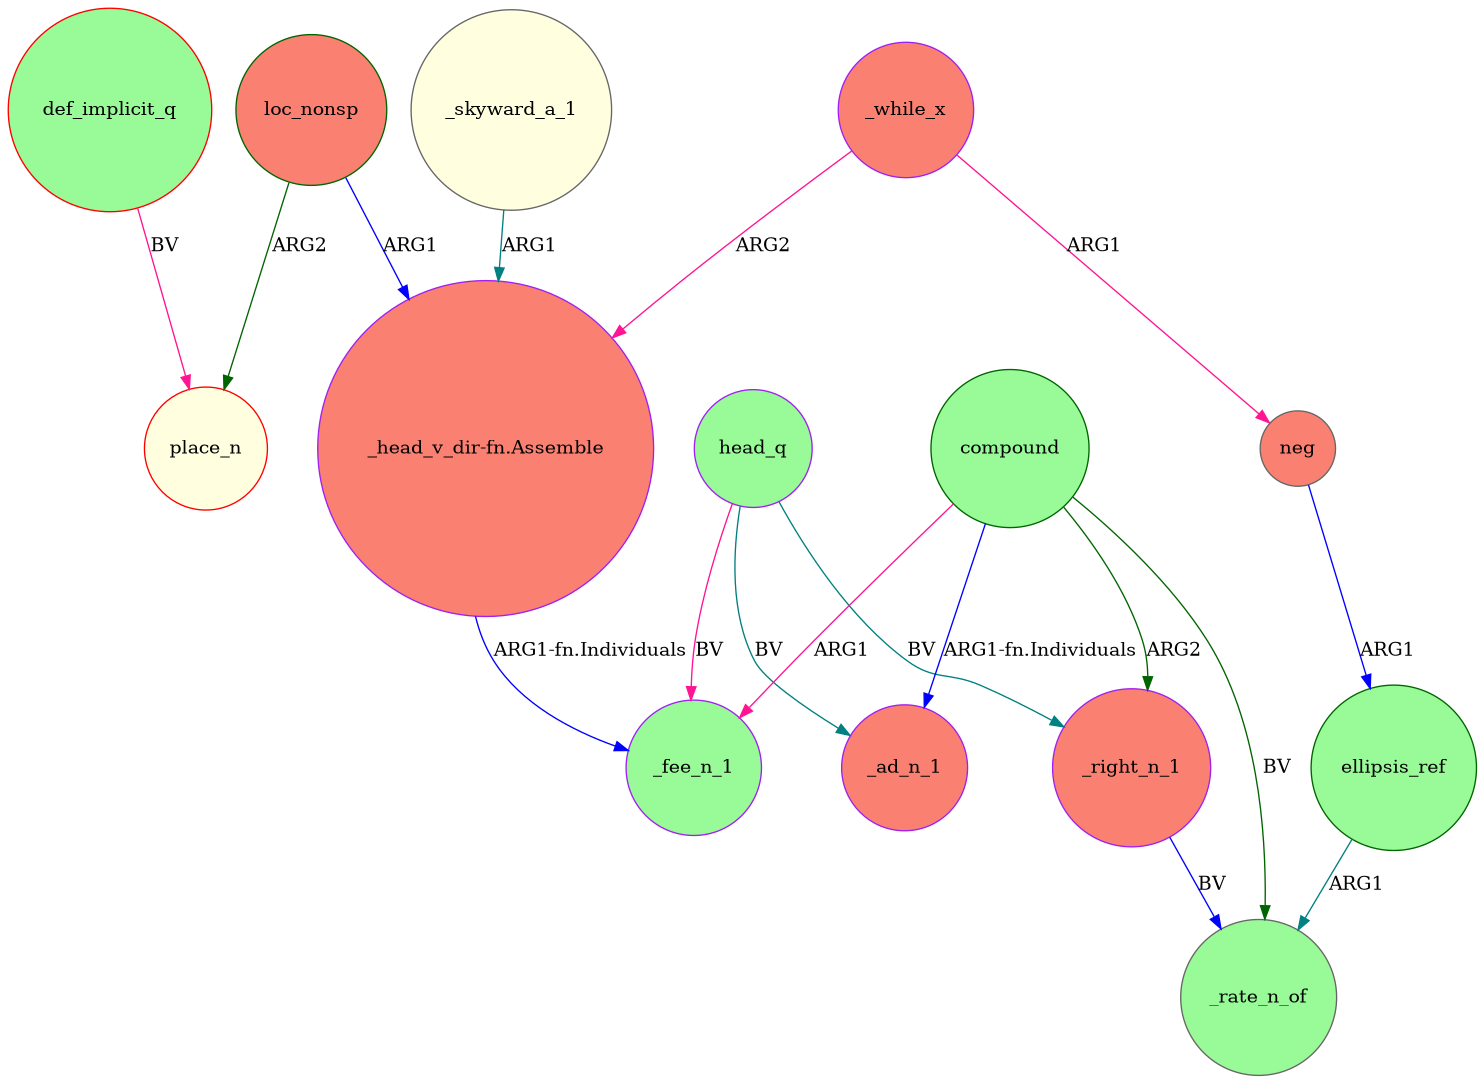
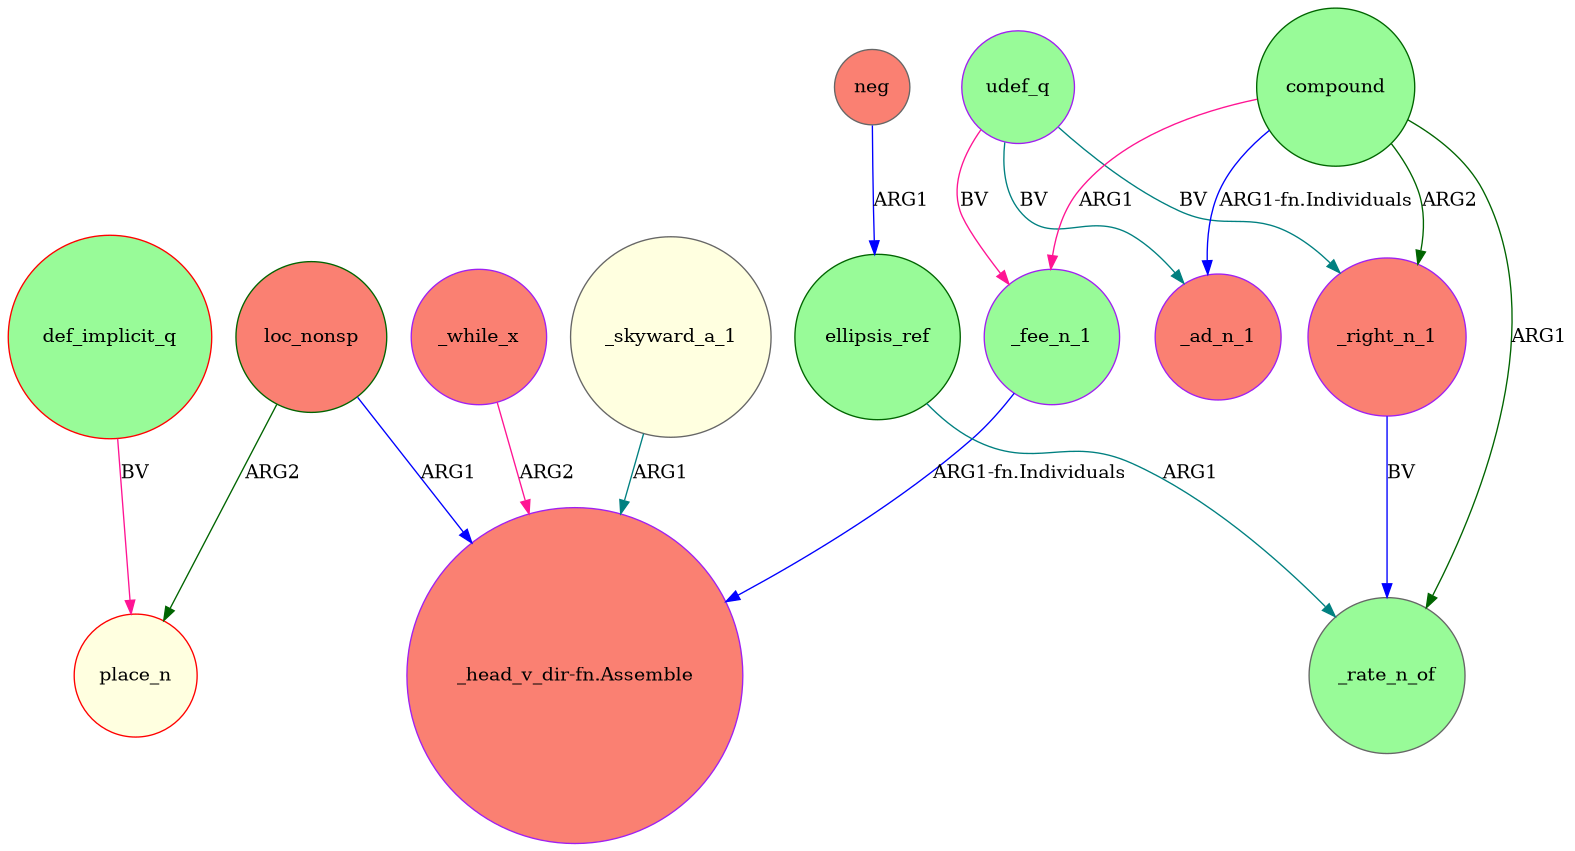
edge "_while_x" -> "neg": removed, label "ARG1"
node "head_q": label "head_q" -> "udef_q"
edge "_head_v_dir-fn.Assemble" -> "_fee_n_1": reversed
edge "compound" -> "_rate_n_of": label "BV" -> "ARG1"
